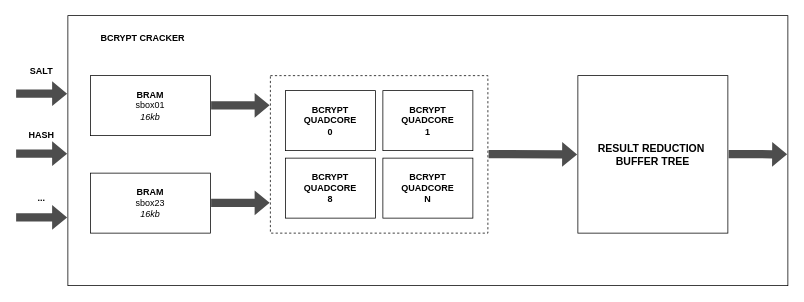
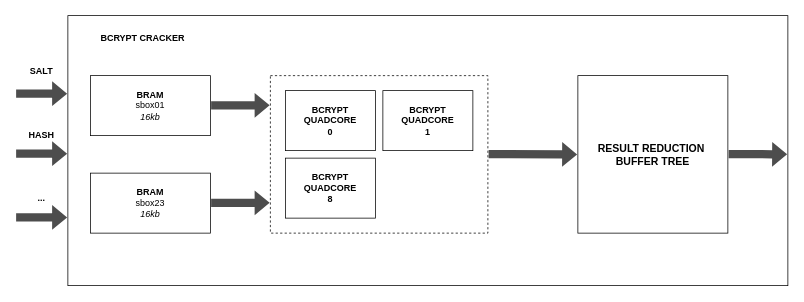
node "BCRYPT QUADCORE N": removed
